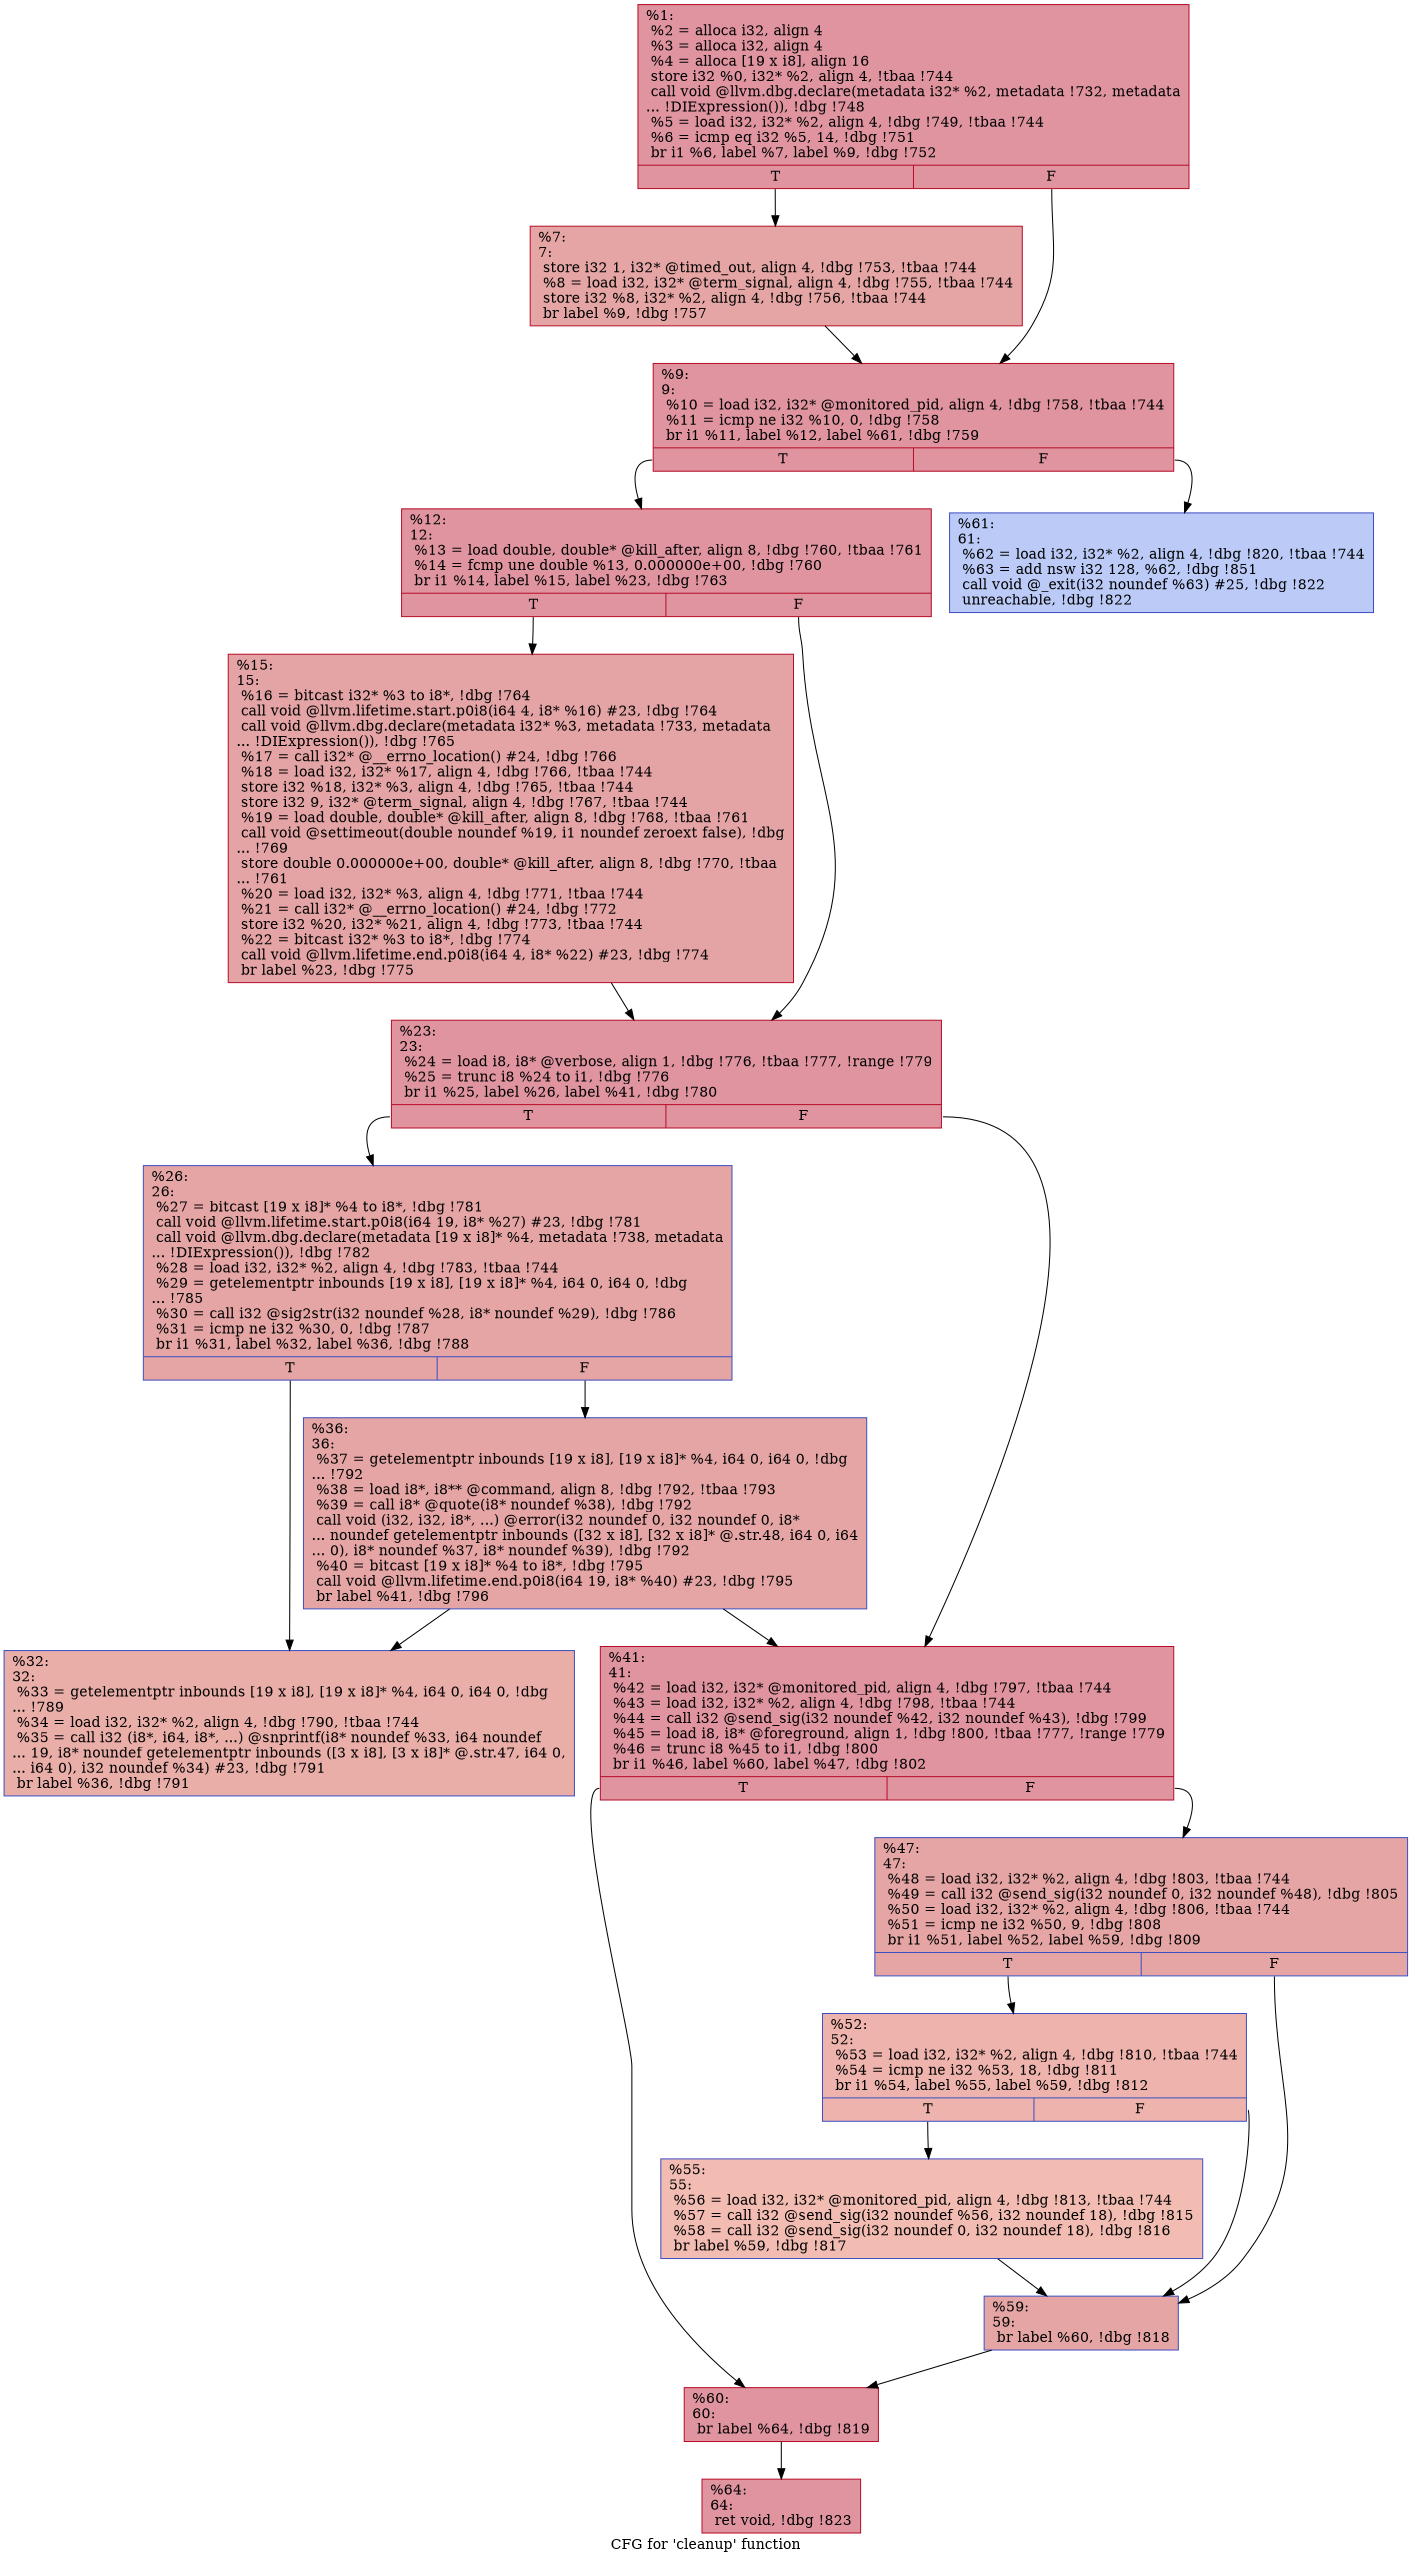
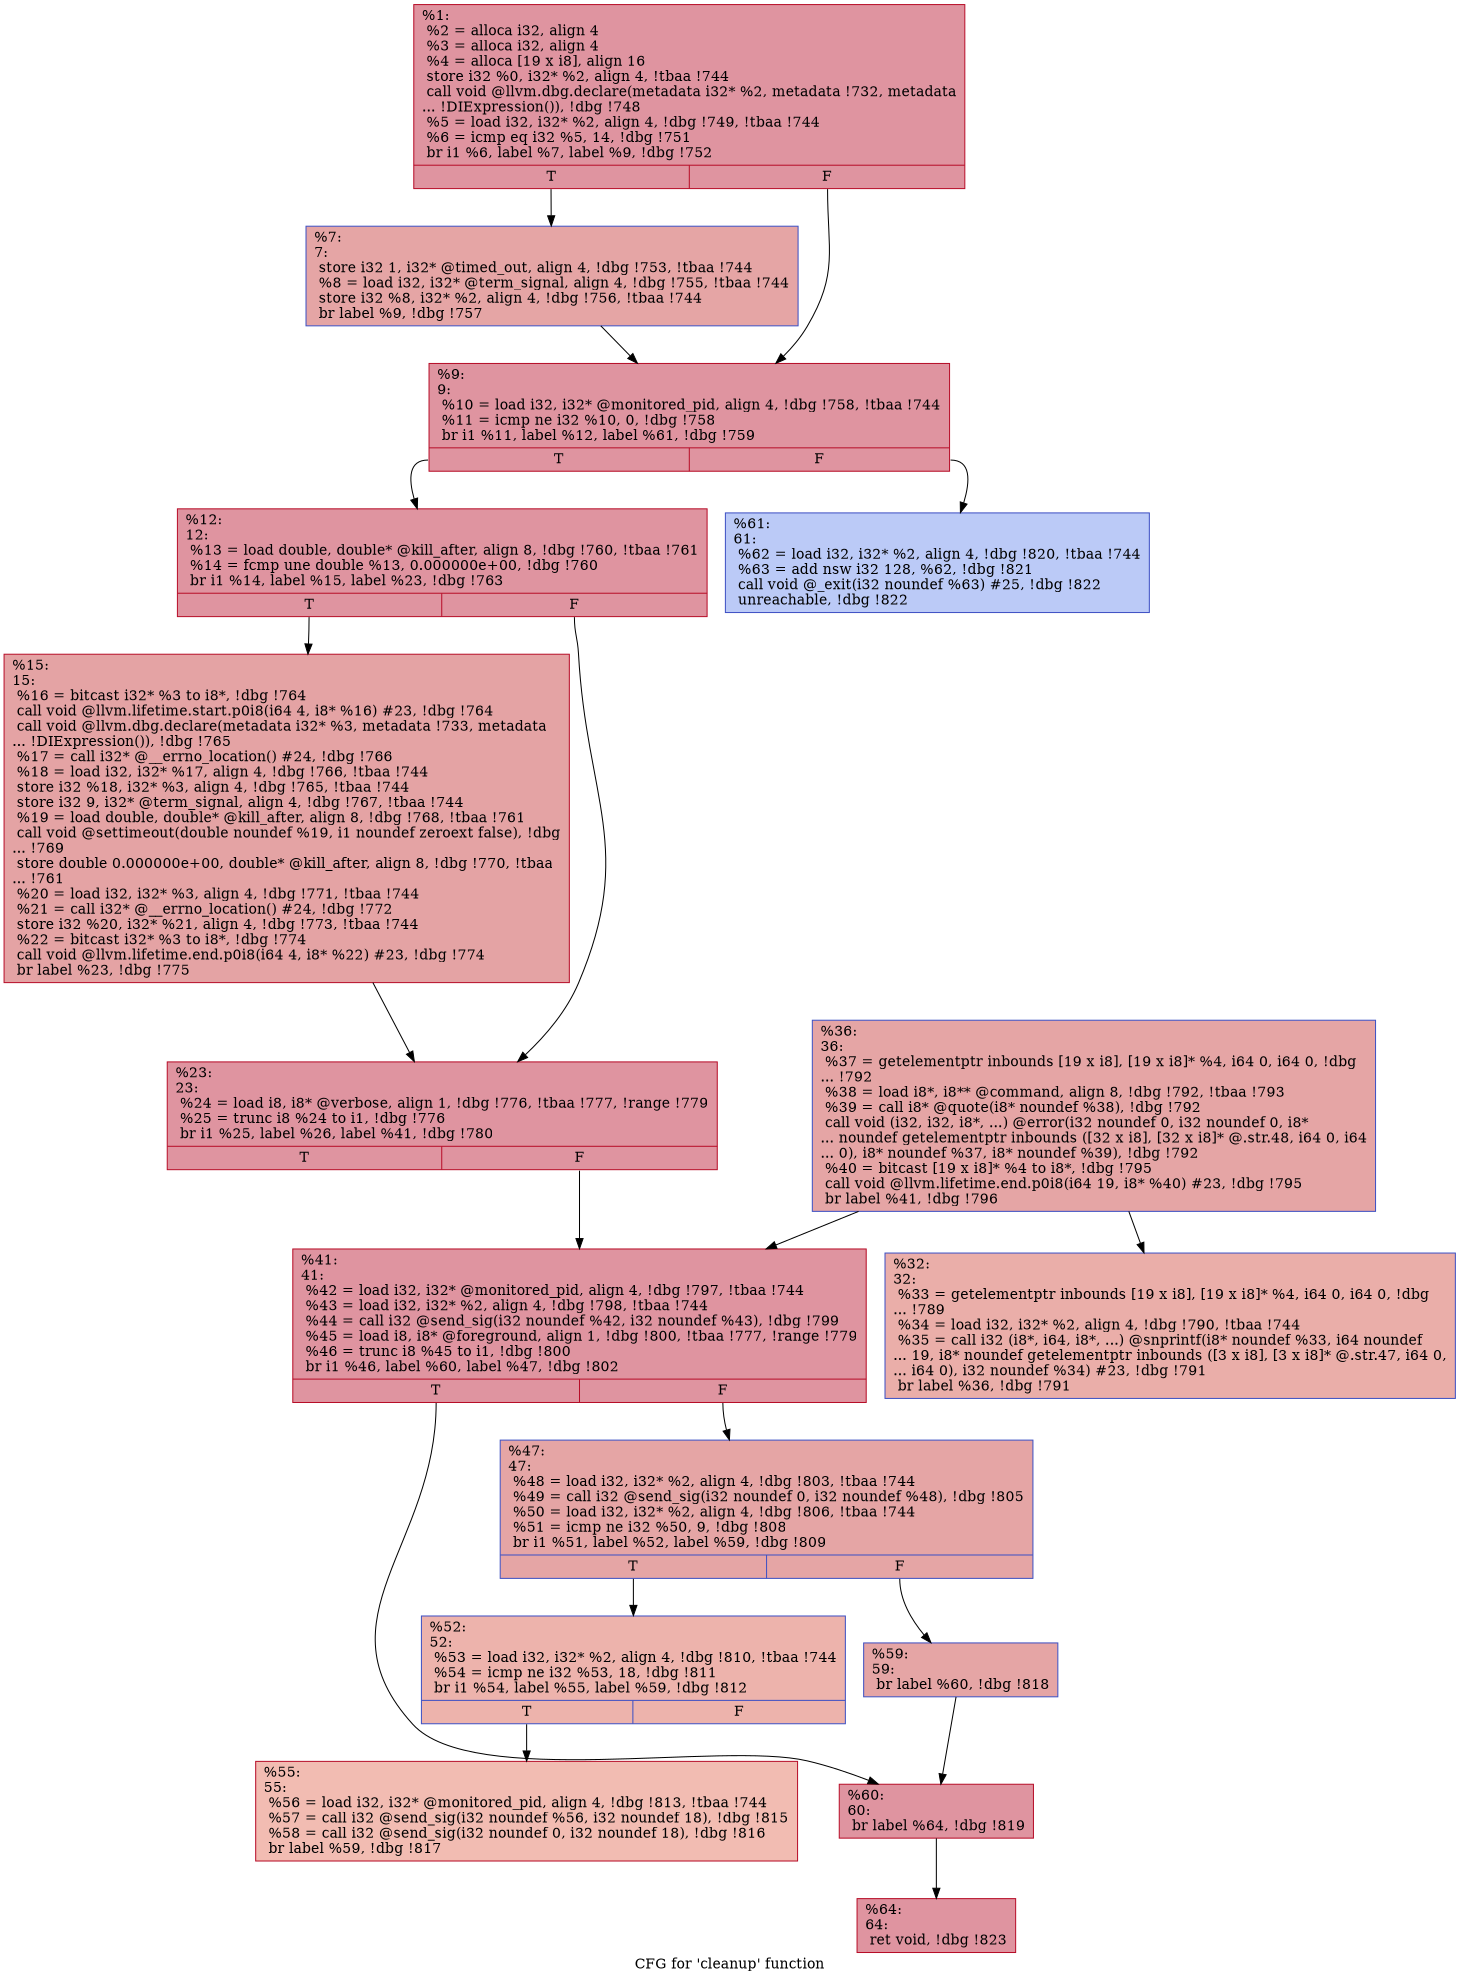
node "%7:": color #b70d28ff -> #3d50c3ff
node "%61:": text "%63 = add nsw i32 128, %62, !dbg !851" -> "%63 = add nsw i32 128, %62, !dbg !821"
node "%26:": removed
node "%55:": color #3d50c3ff -> #b70d28ff
edge "%52:" -> "%59:": removed
edge "%55:" -> "%59:": removed
